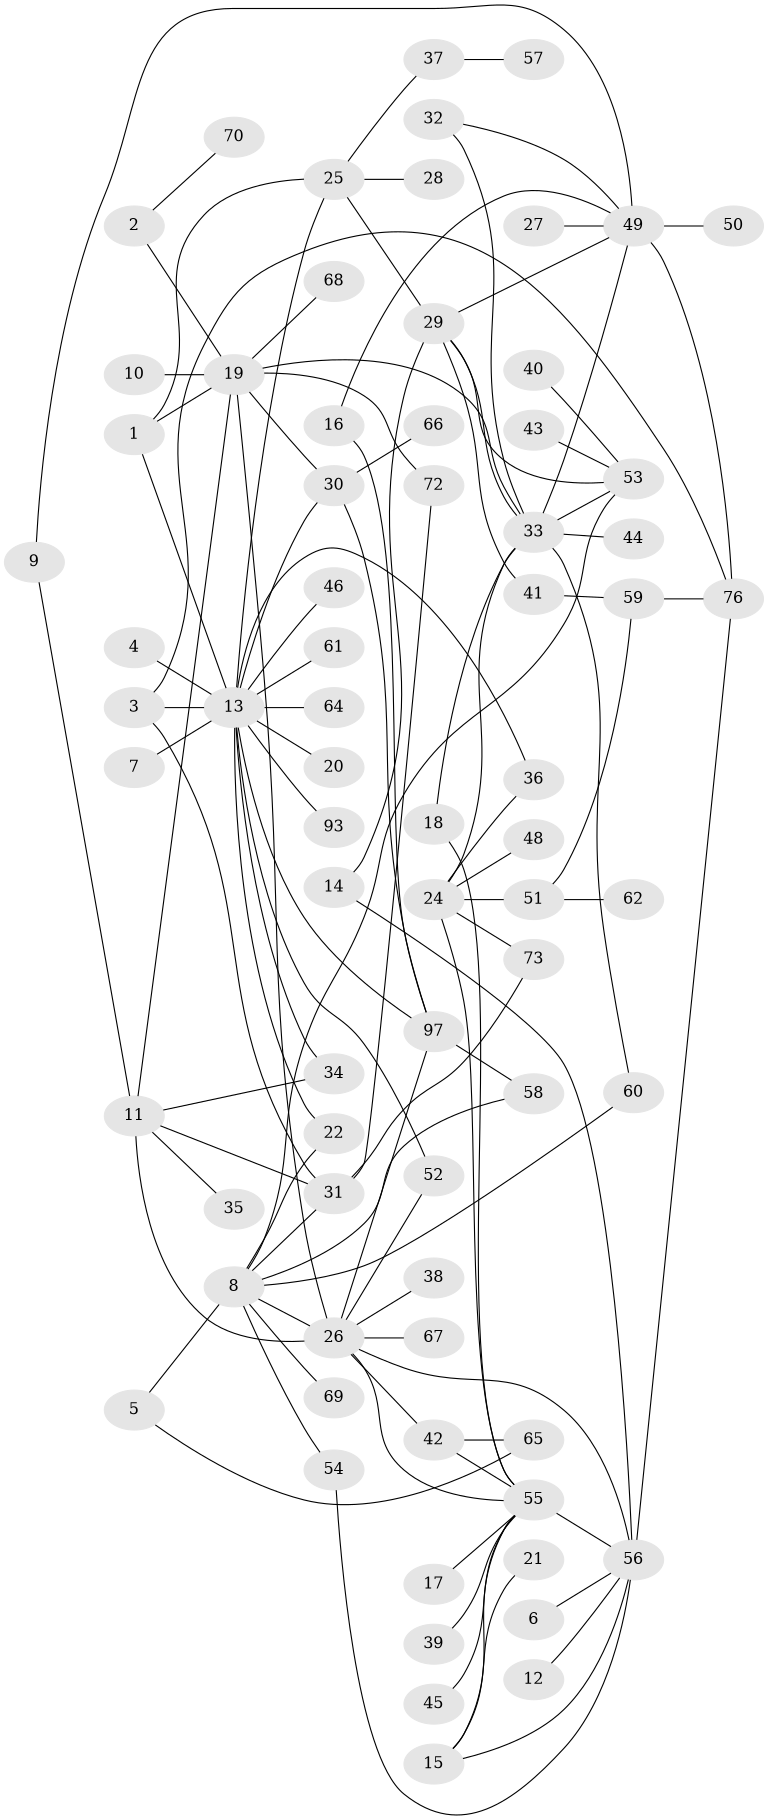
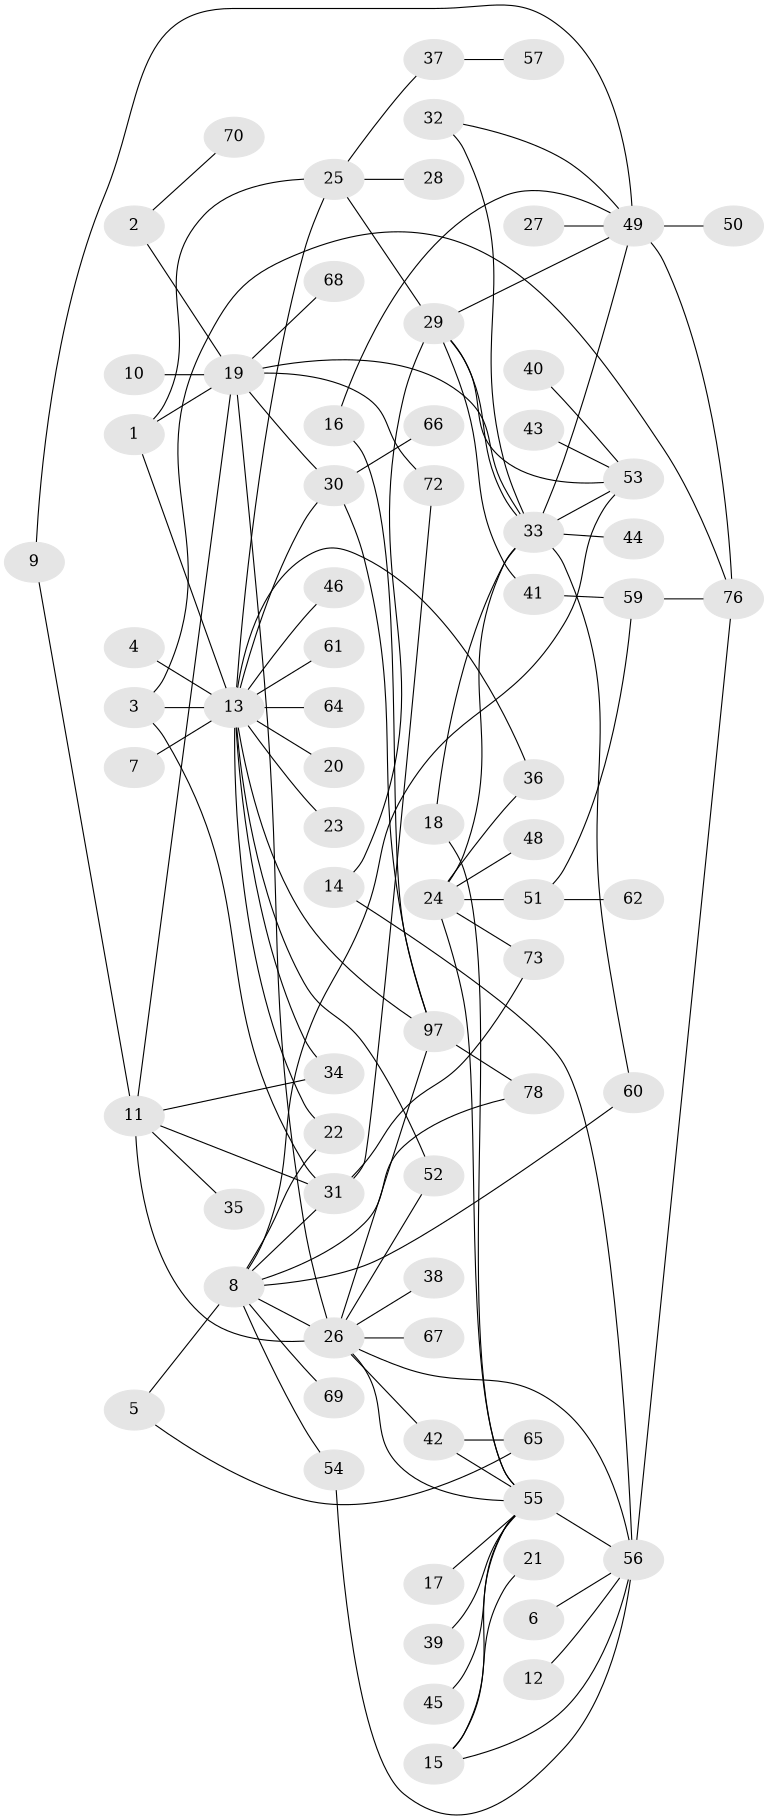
node "93": label "93" -> "23"
node "58": label "58" -> "78"
